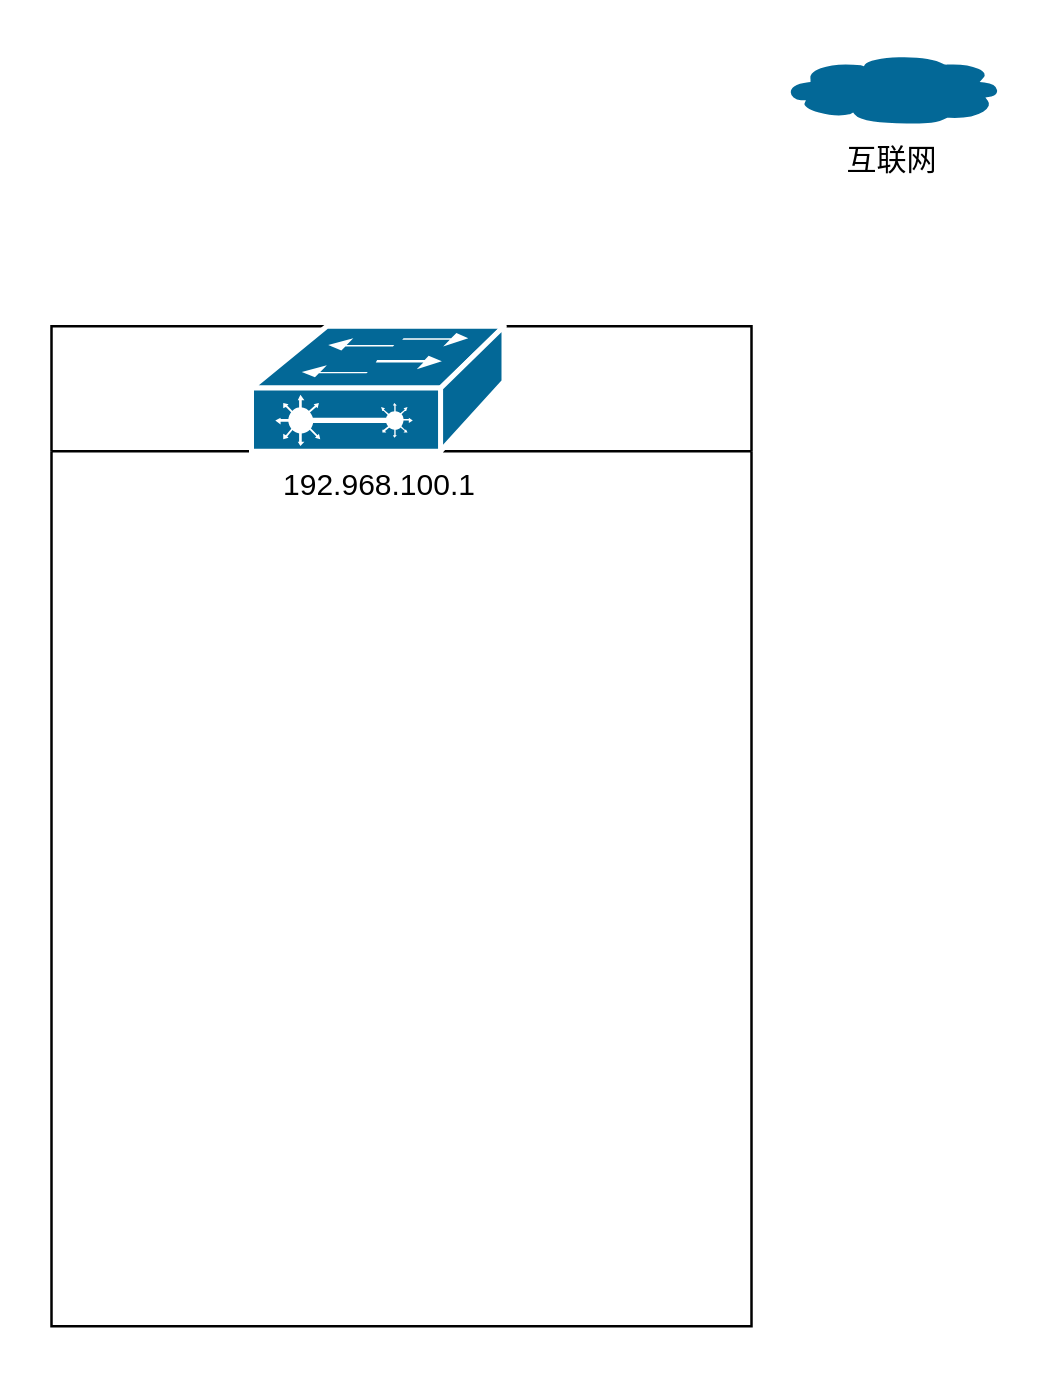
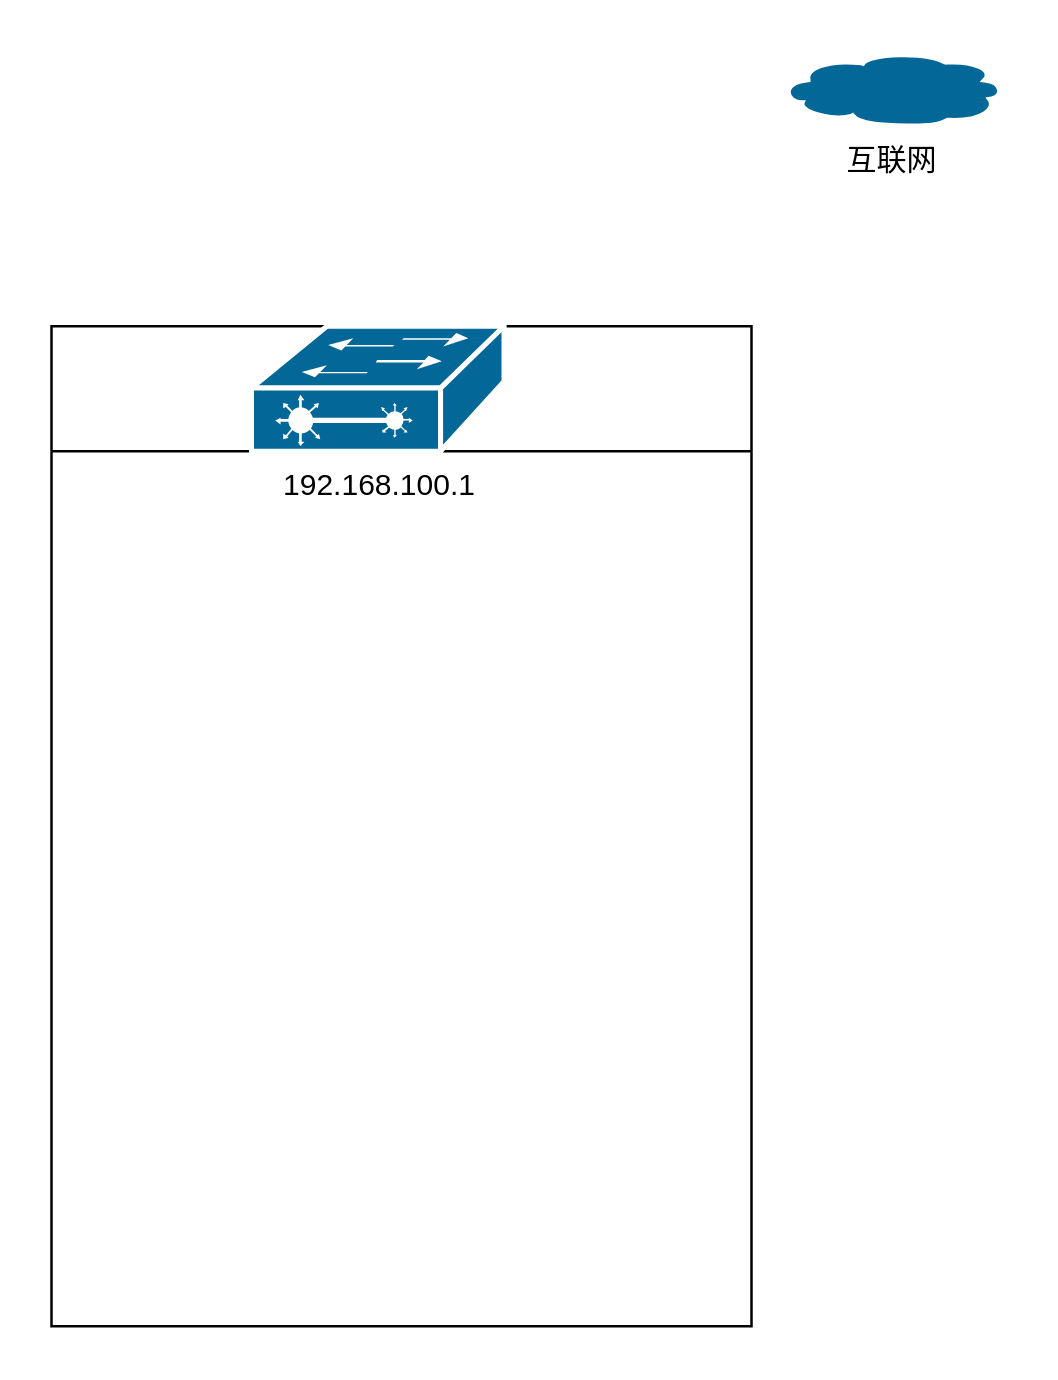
node "192.968.100.1": label "192.968.100.1" -> "192.168.100.1"
